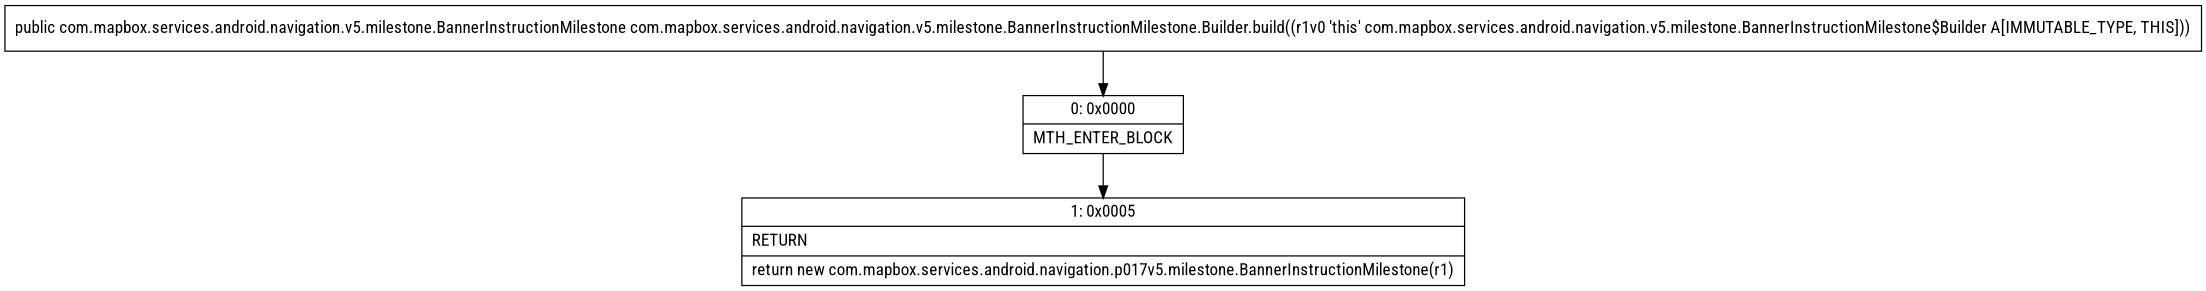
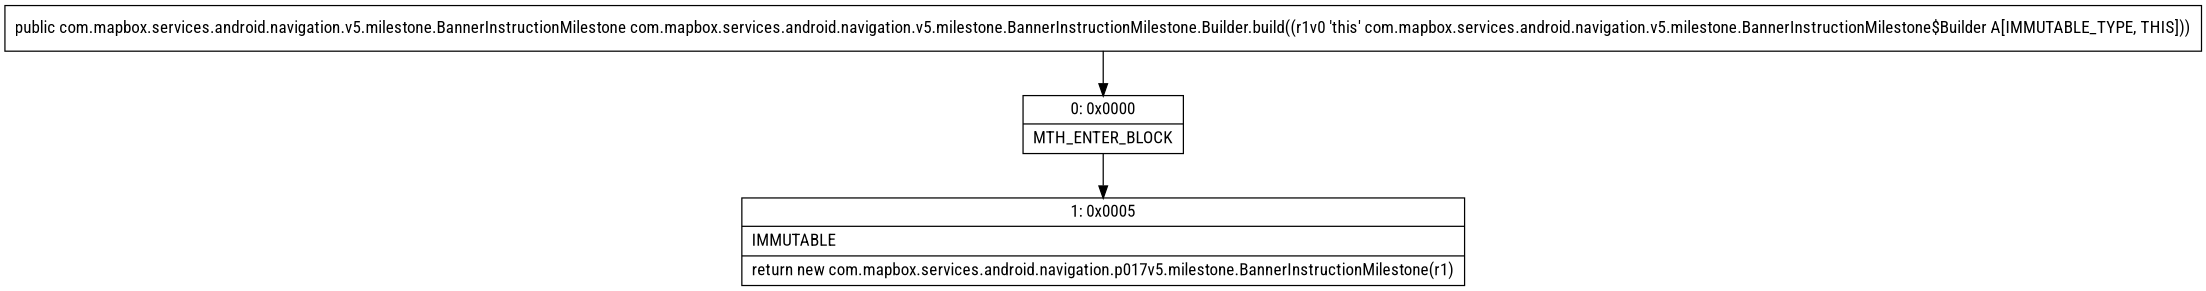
node "1: 0x0005": text "RETURN" -> "IMMUTABLE"
